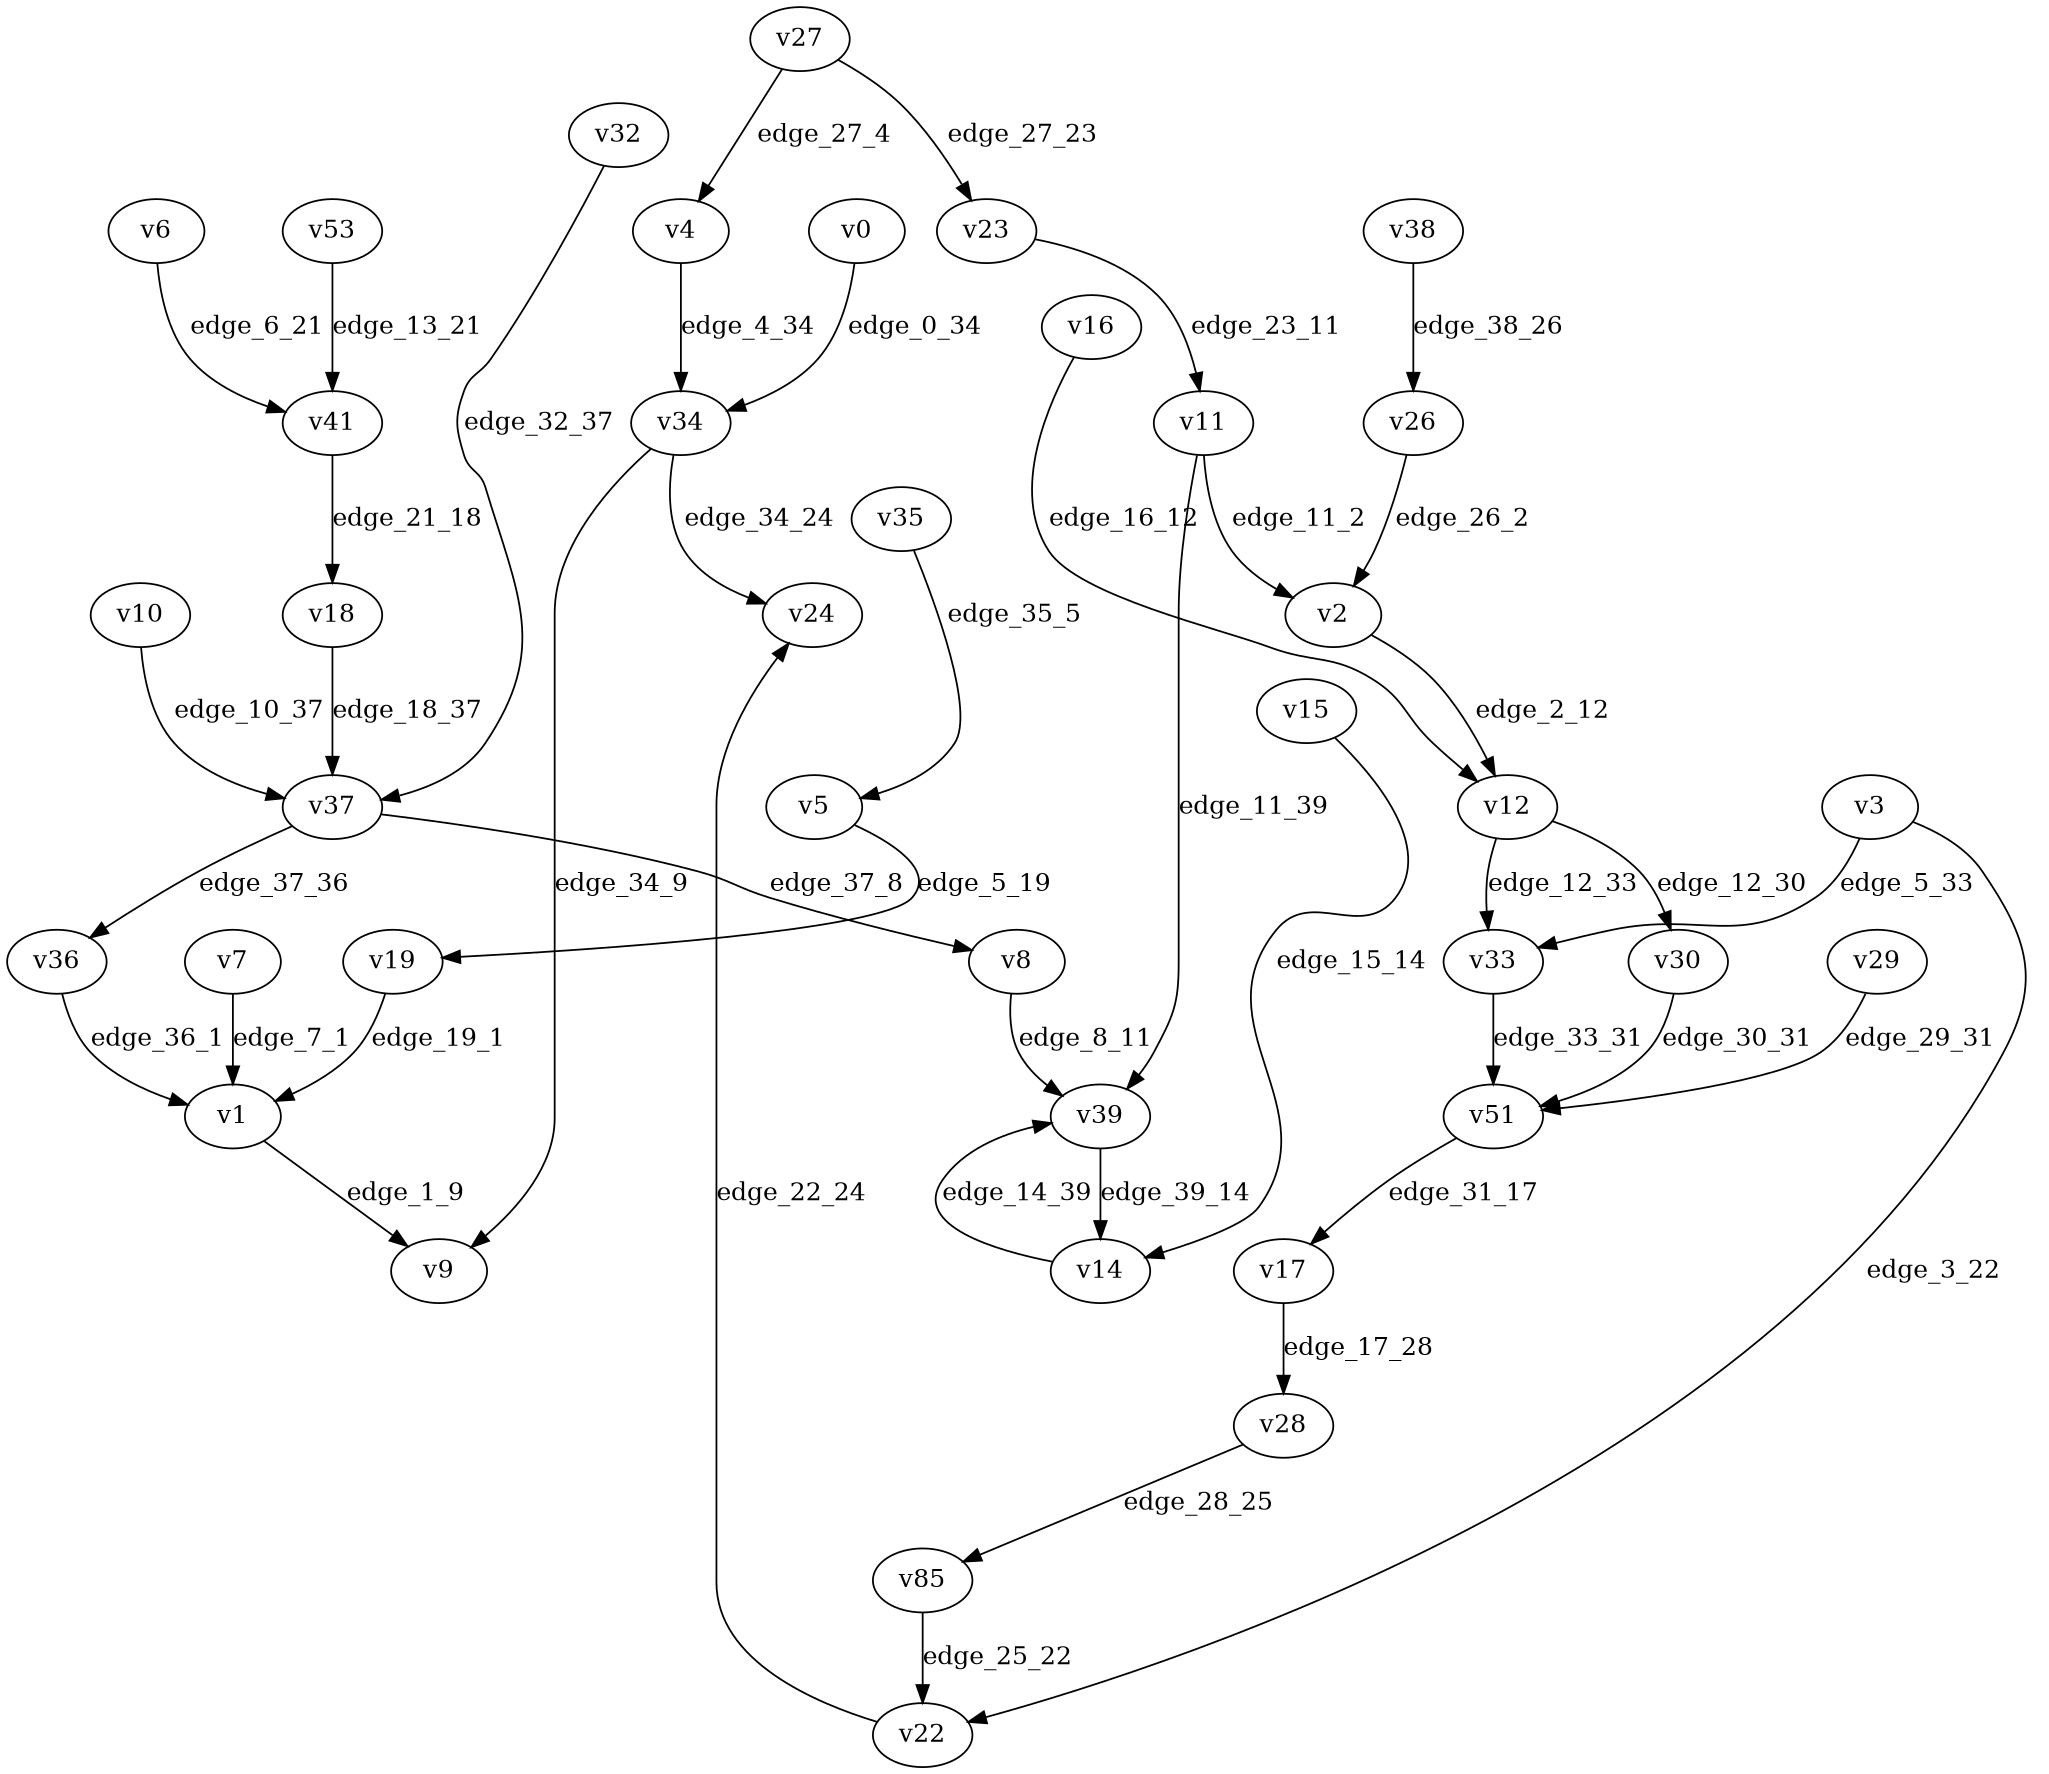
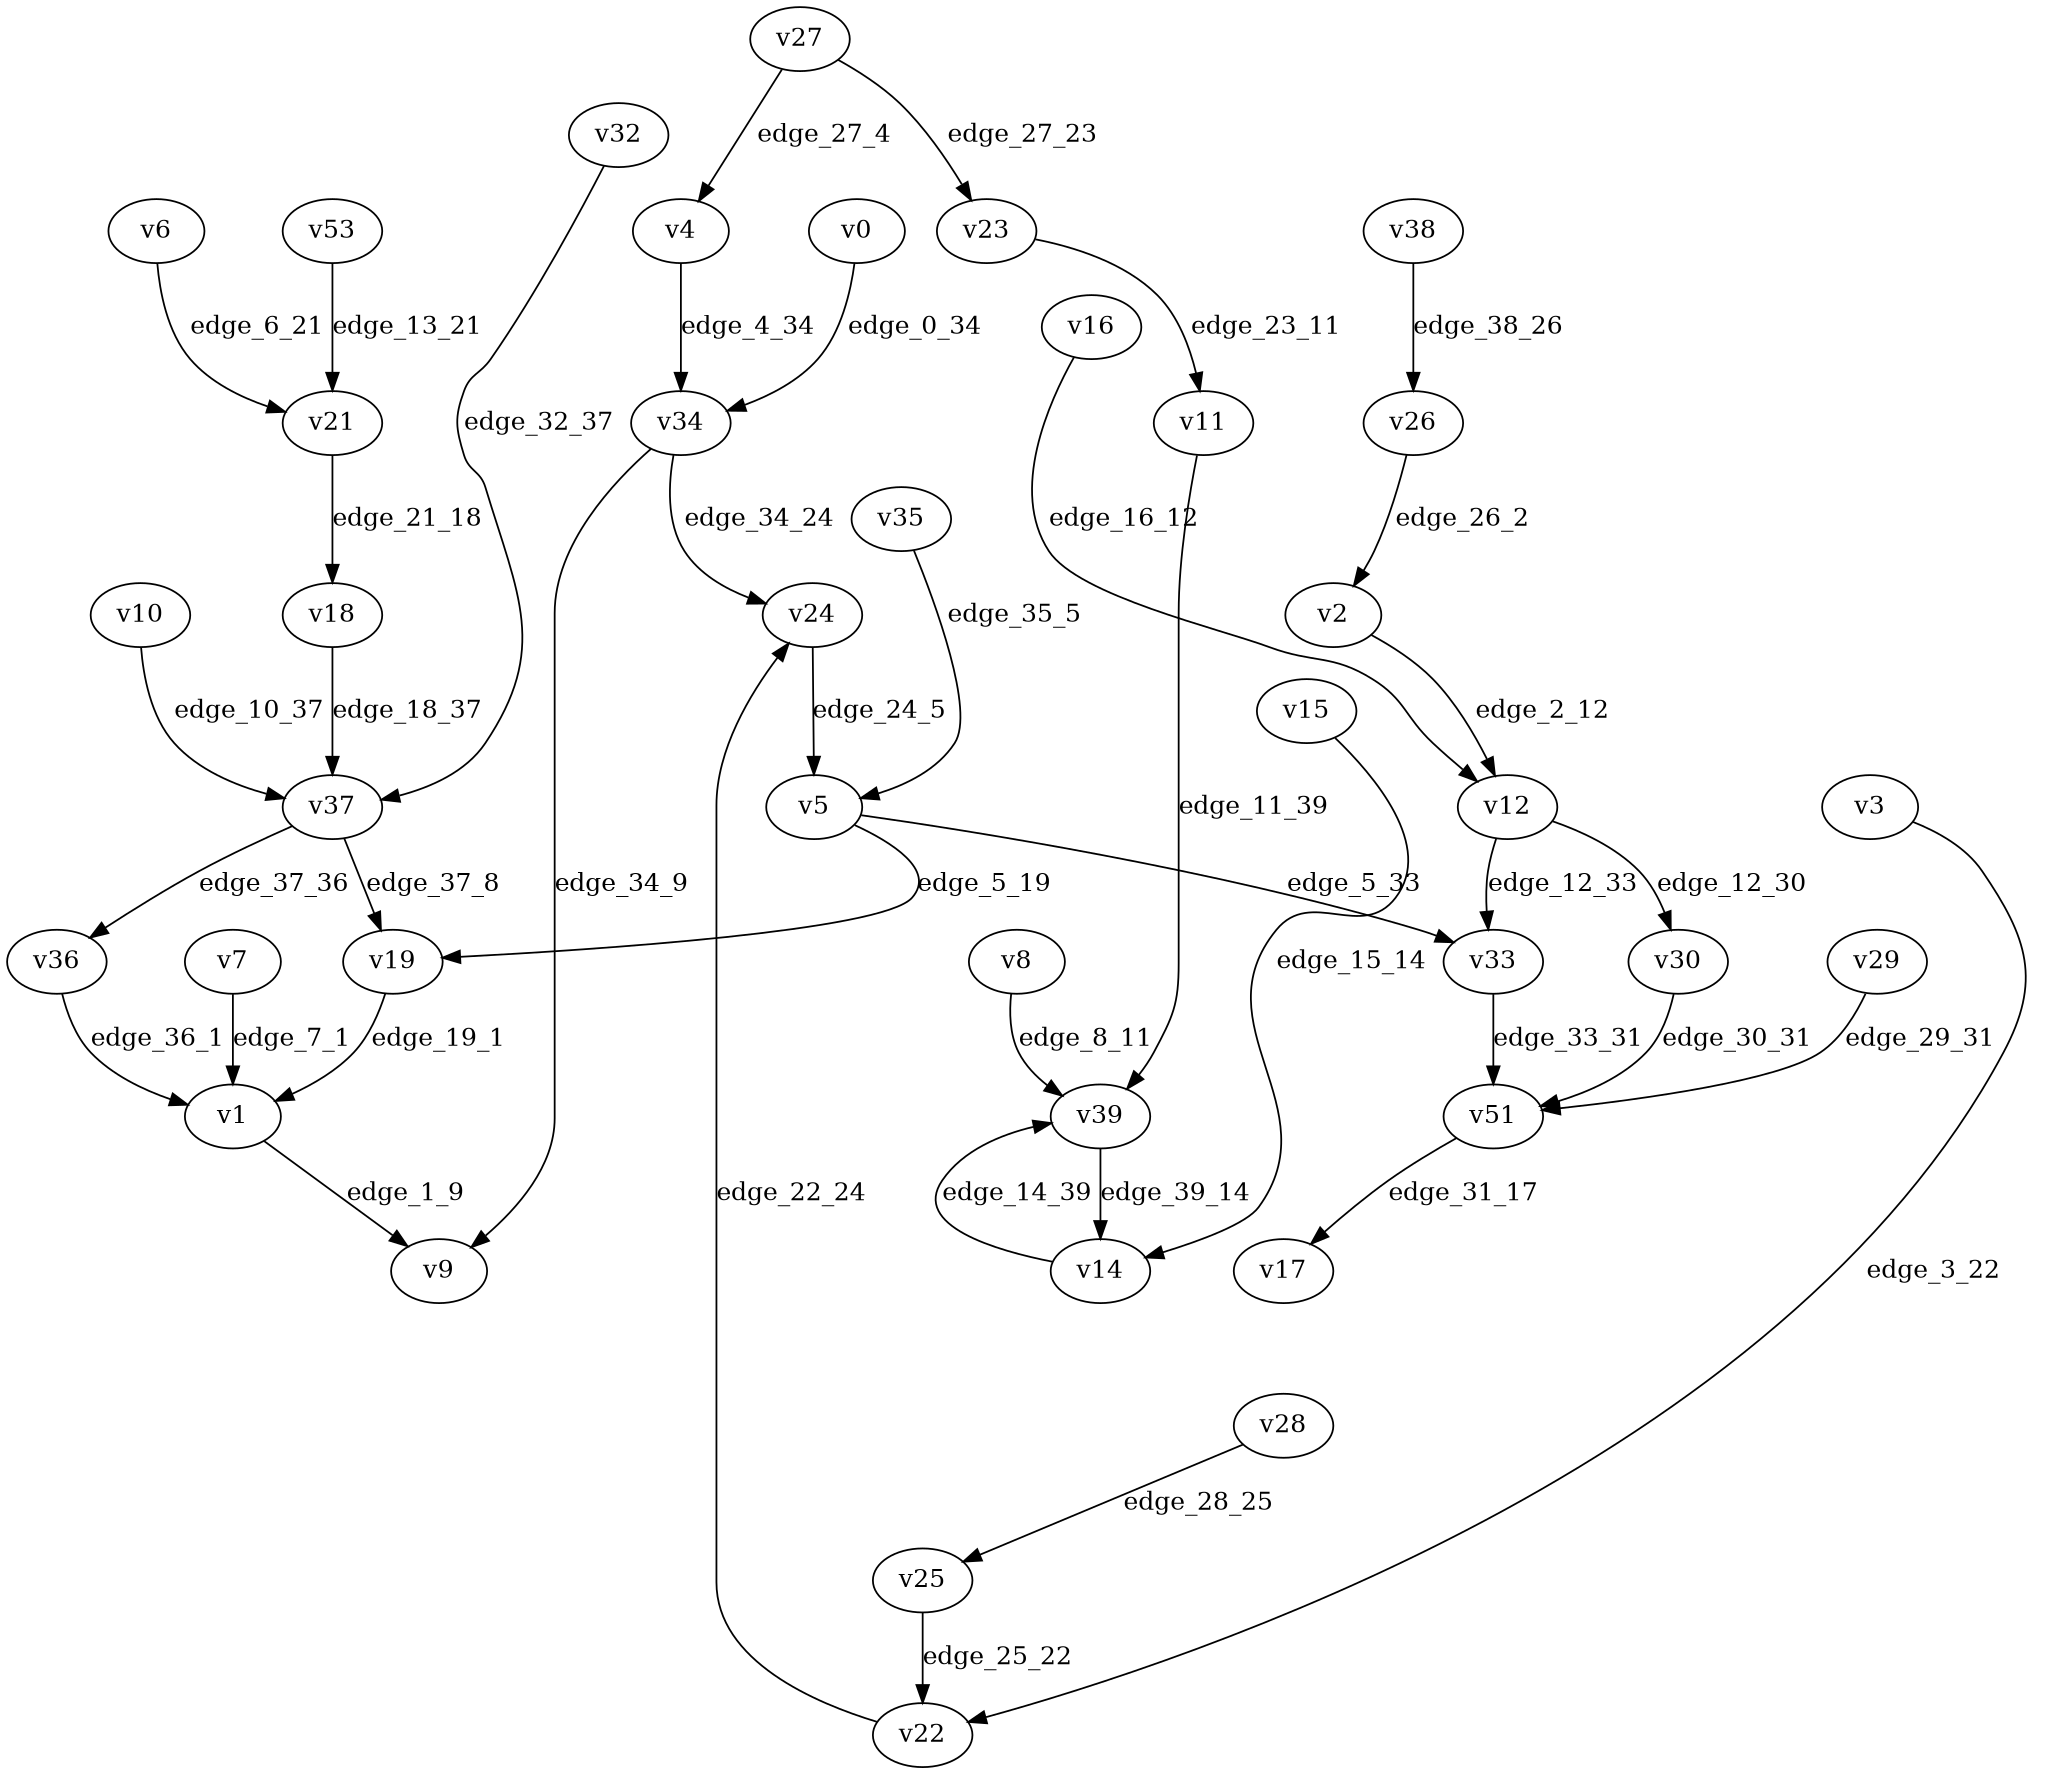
node "v41": label "v41" -> "v21"
edge "v11" -> "v2": removed, label "edge_11_2"
edge "v24" -> "v5": added, label "edge_24_5"
edge "v37" -> "v8": now "v37" -> "v19"
edge "v3" -> "v33": now "v5" -> "v33"
edge "v17" -> "v28": removed, label "edge_17_28"
node "v85": label "v85" -> "v25"
